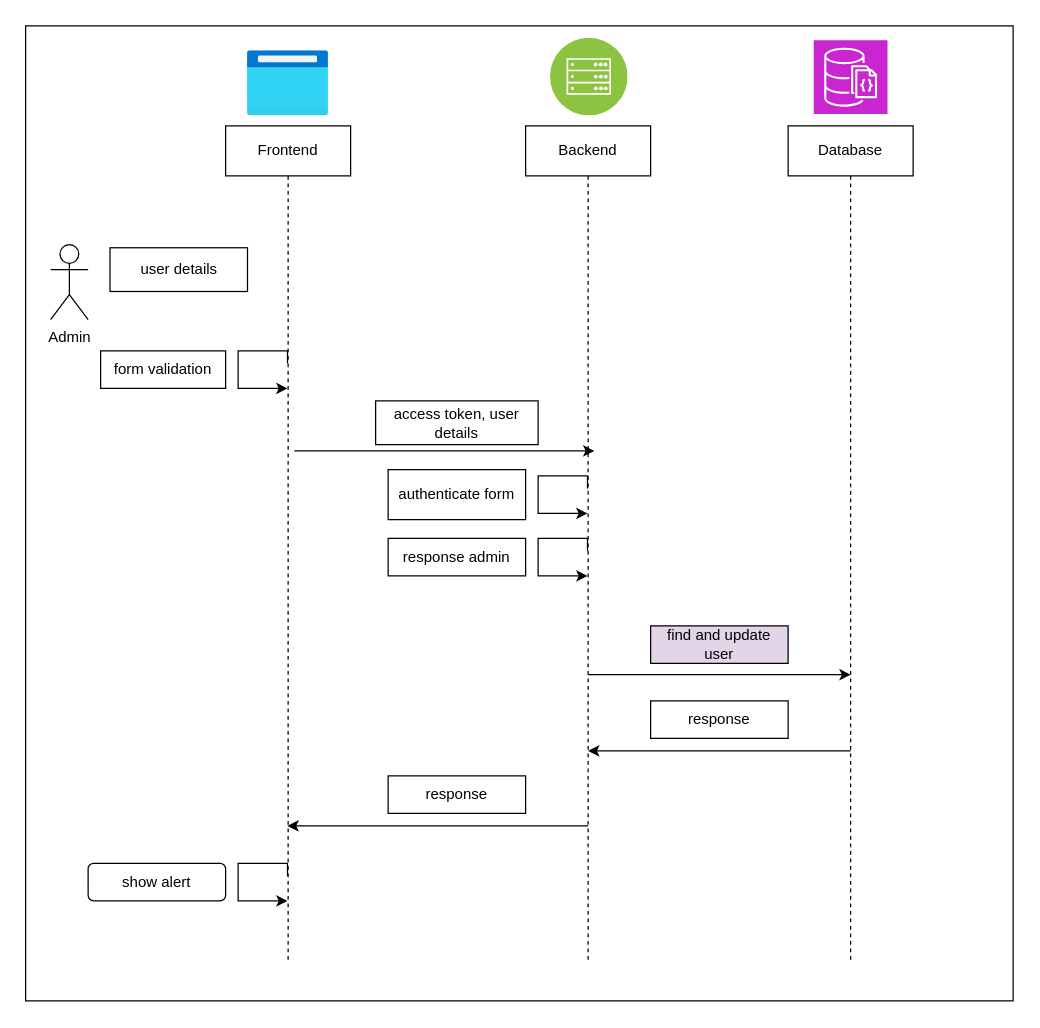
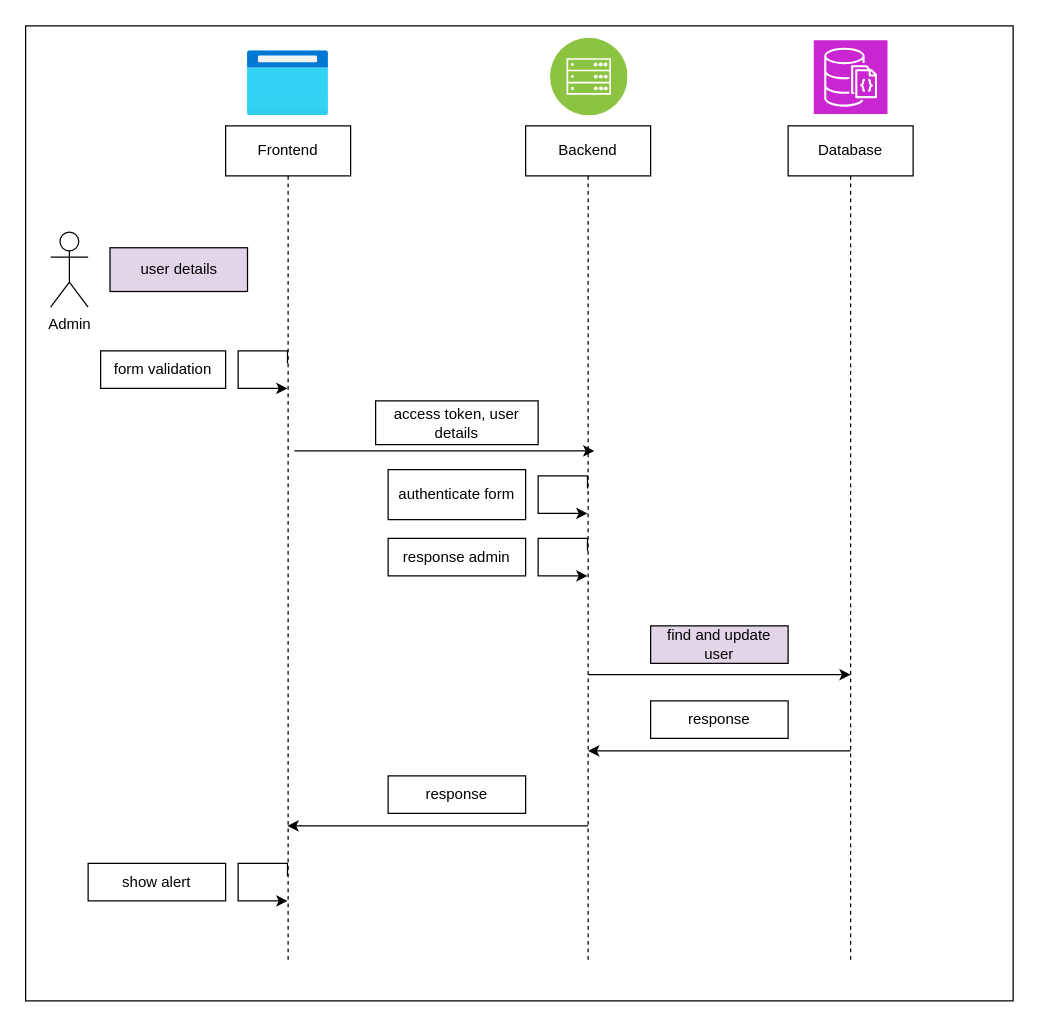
node "user details": fillcolor #ffffff -> #e1d5e7
node "Admin": moved (69, 282) -> (69, 269)
node "show alert": shape rounded rectangle -> rectangle
